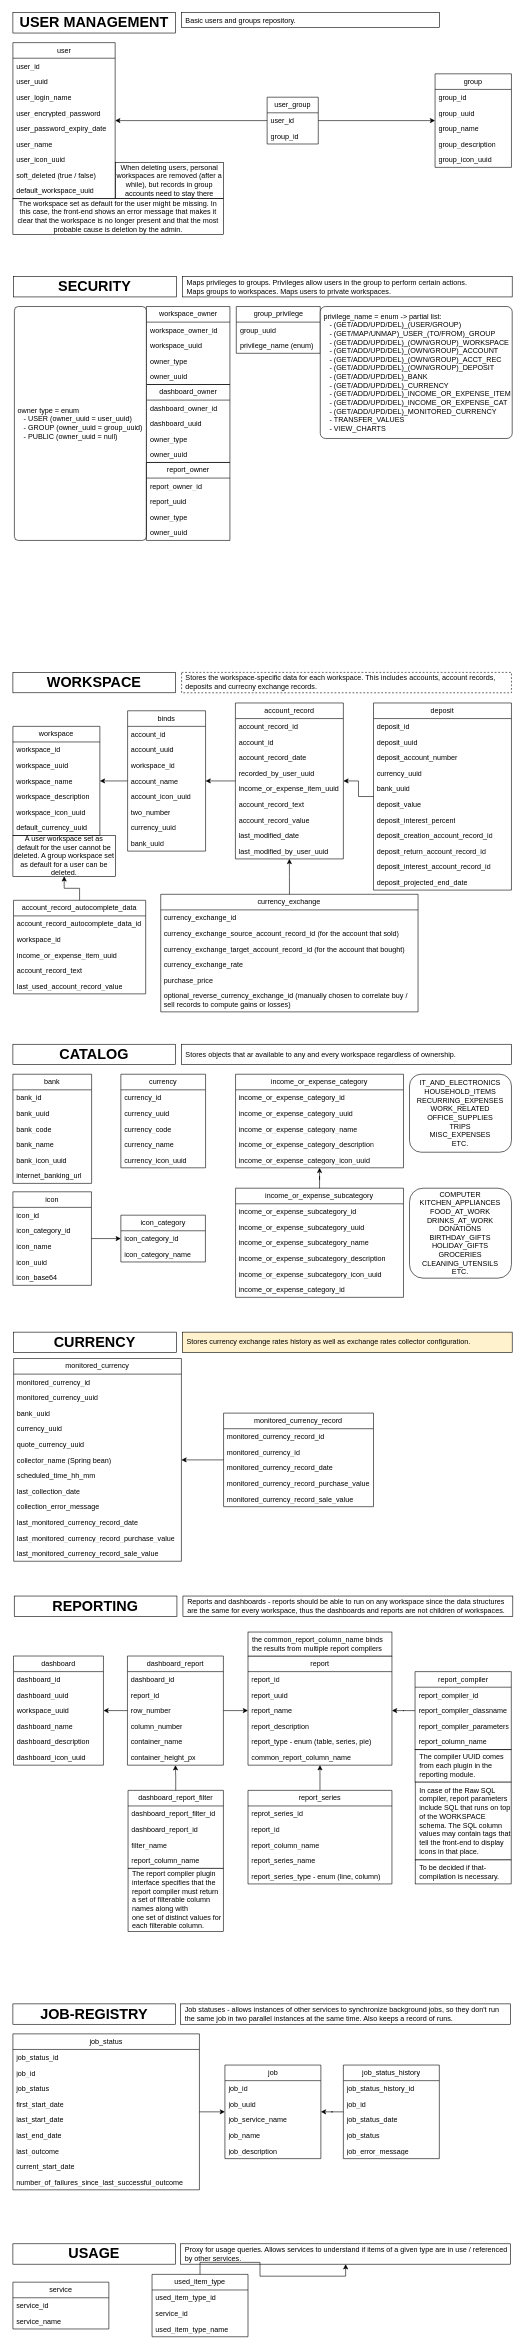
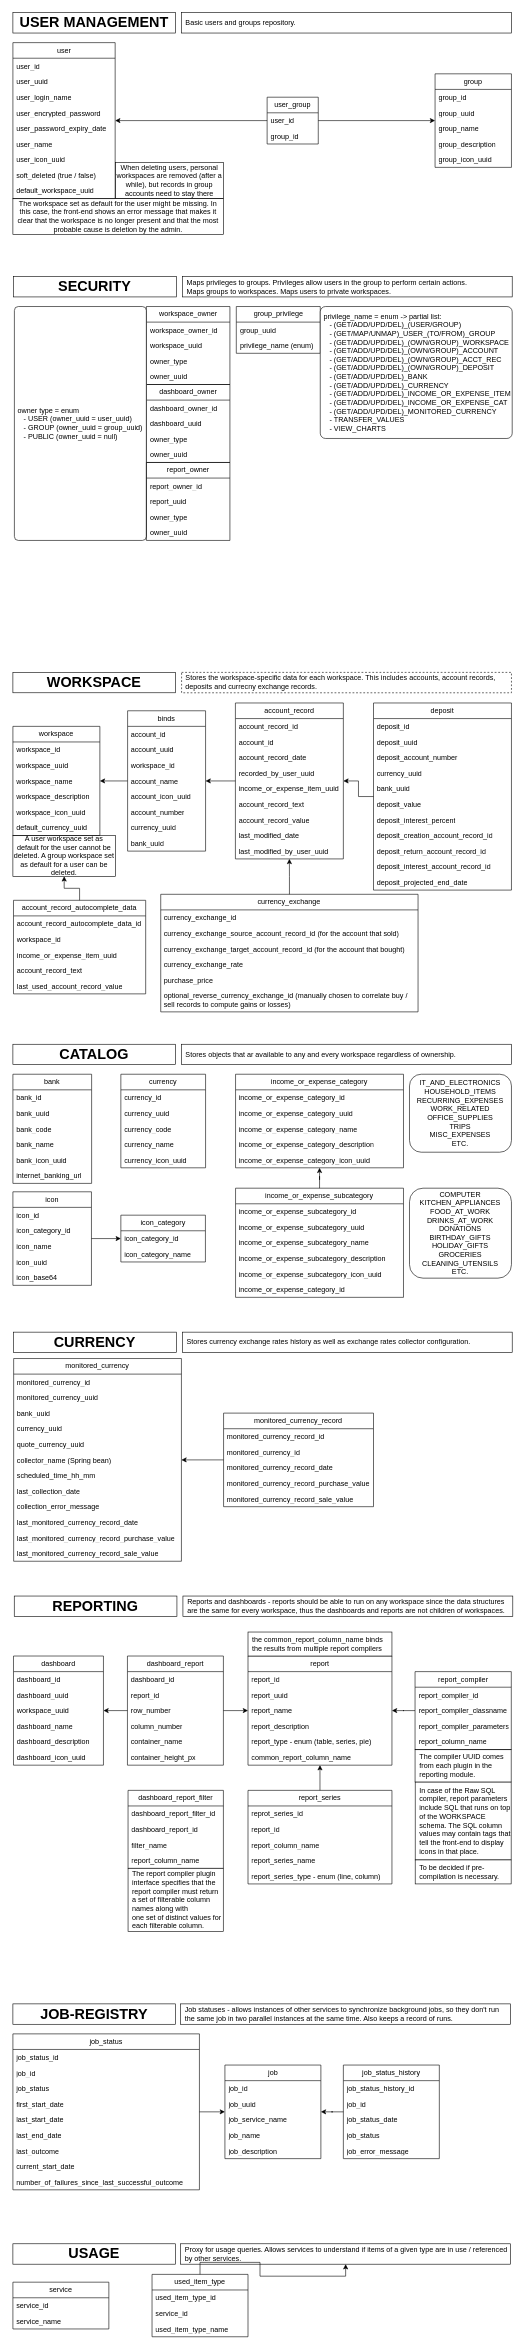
node "Basic users and groups repository.": size 258x15 -> 330x20
node "two_number": label "two_number" -> "account_number"
node "Stores currency exchange rates history as well as exchange rates collector configuration.": fillcolor #fff2cc -> #ffffff
edge "dashboard_report_filter" -> "dashboard_report": removed
node "To be decided if that-compilation is necessary.": label "To be decided if that-compilation is necessary." -> "To be decided if pre-compilation is necessary."
